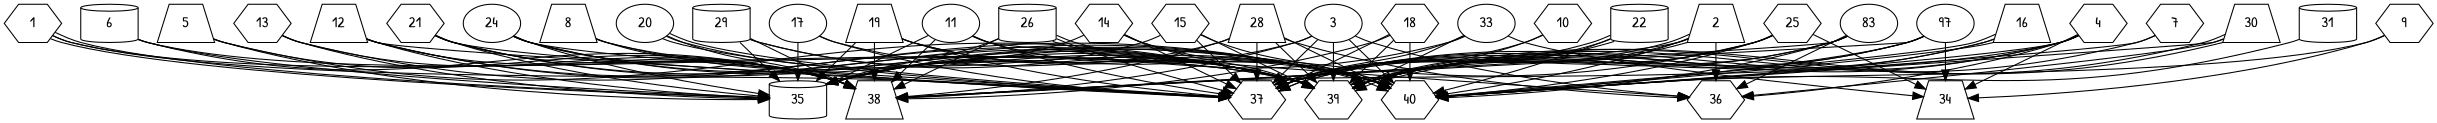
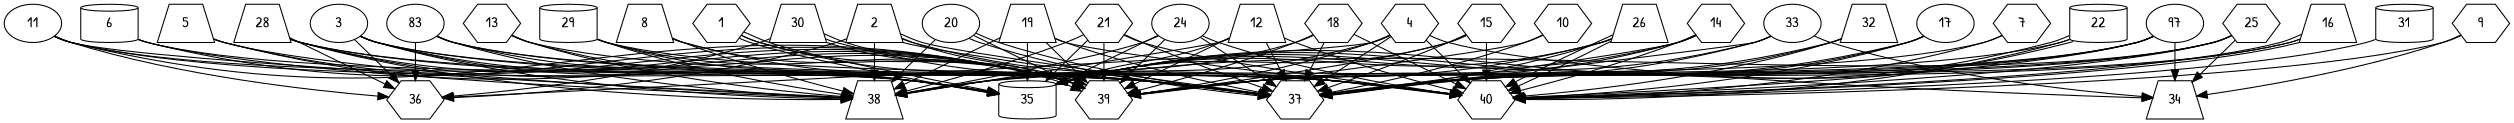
node "26": shape cylinder -> trapezium
node "32": added
